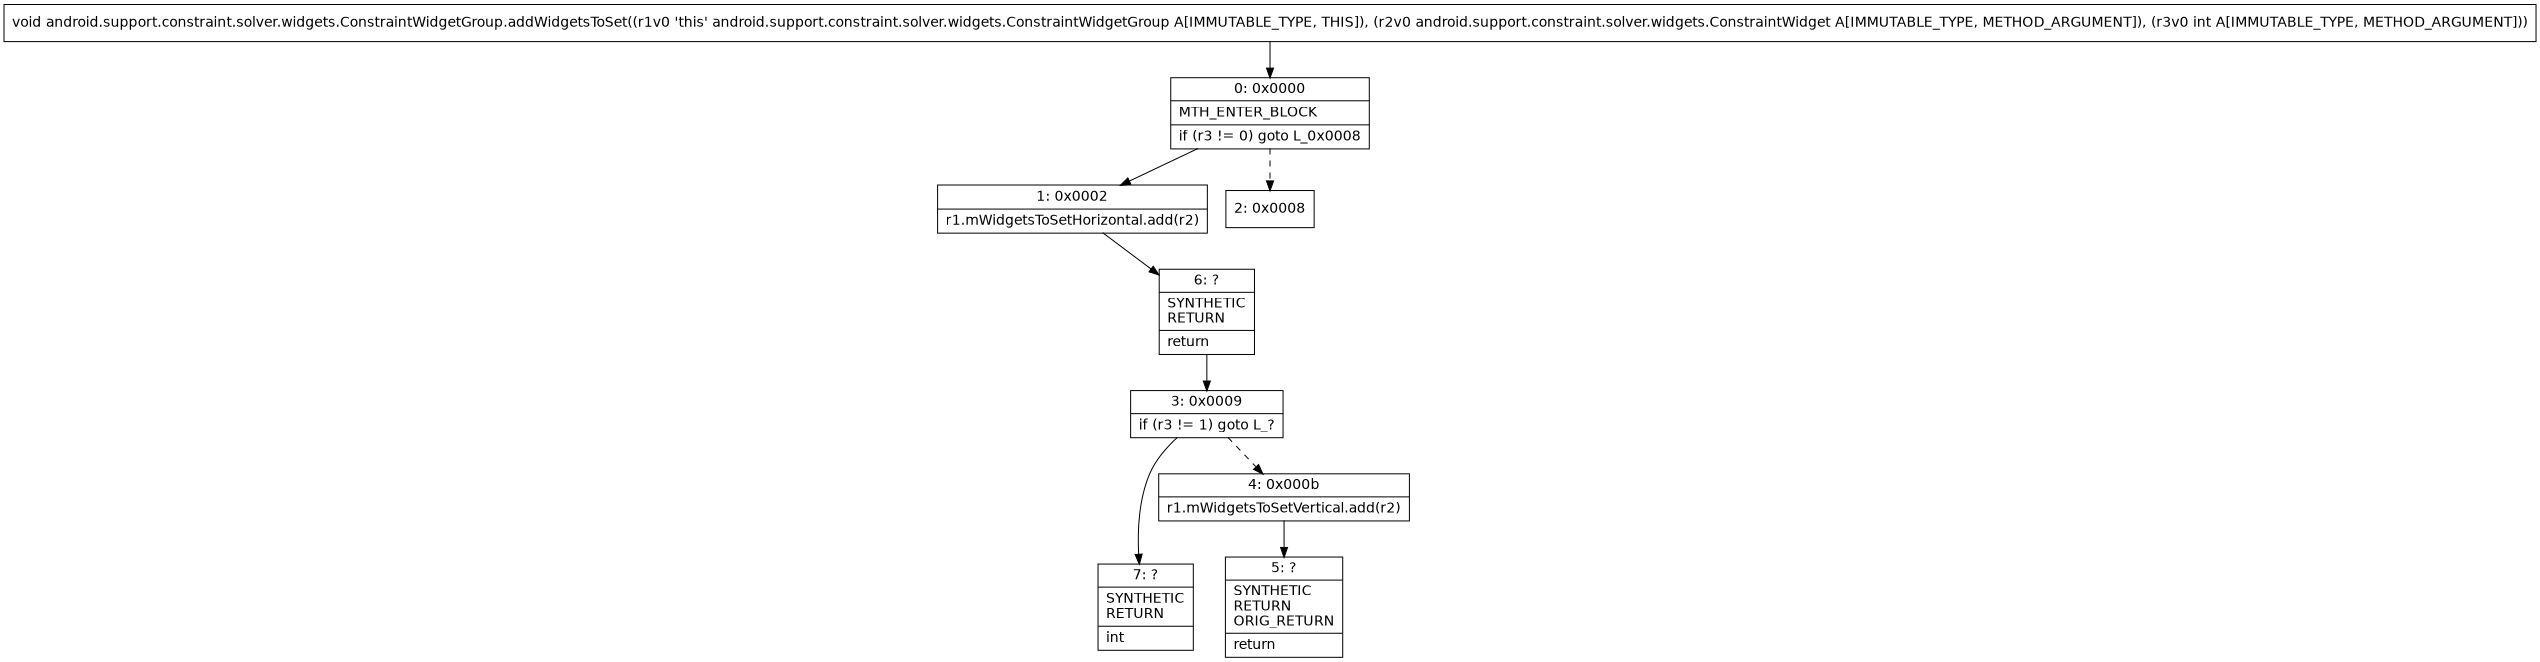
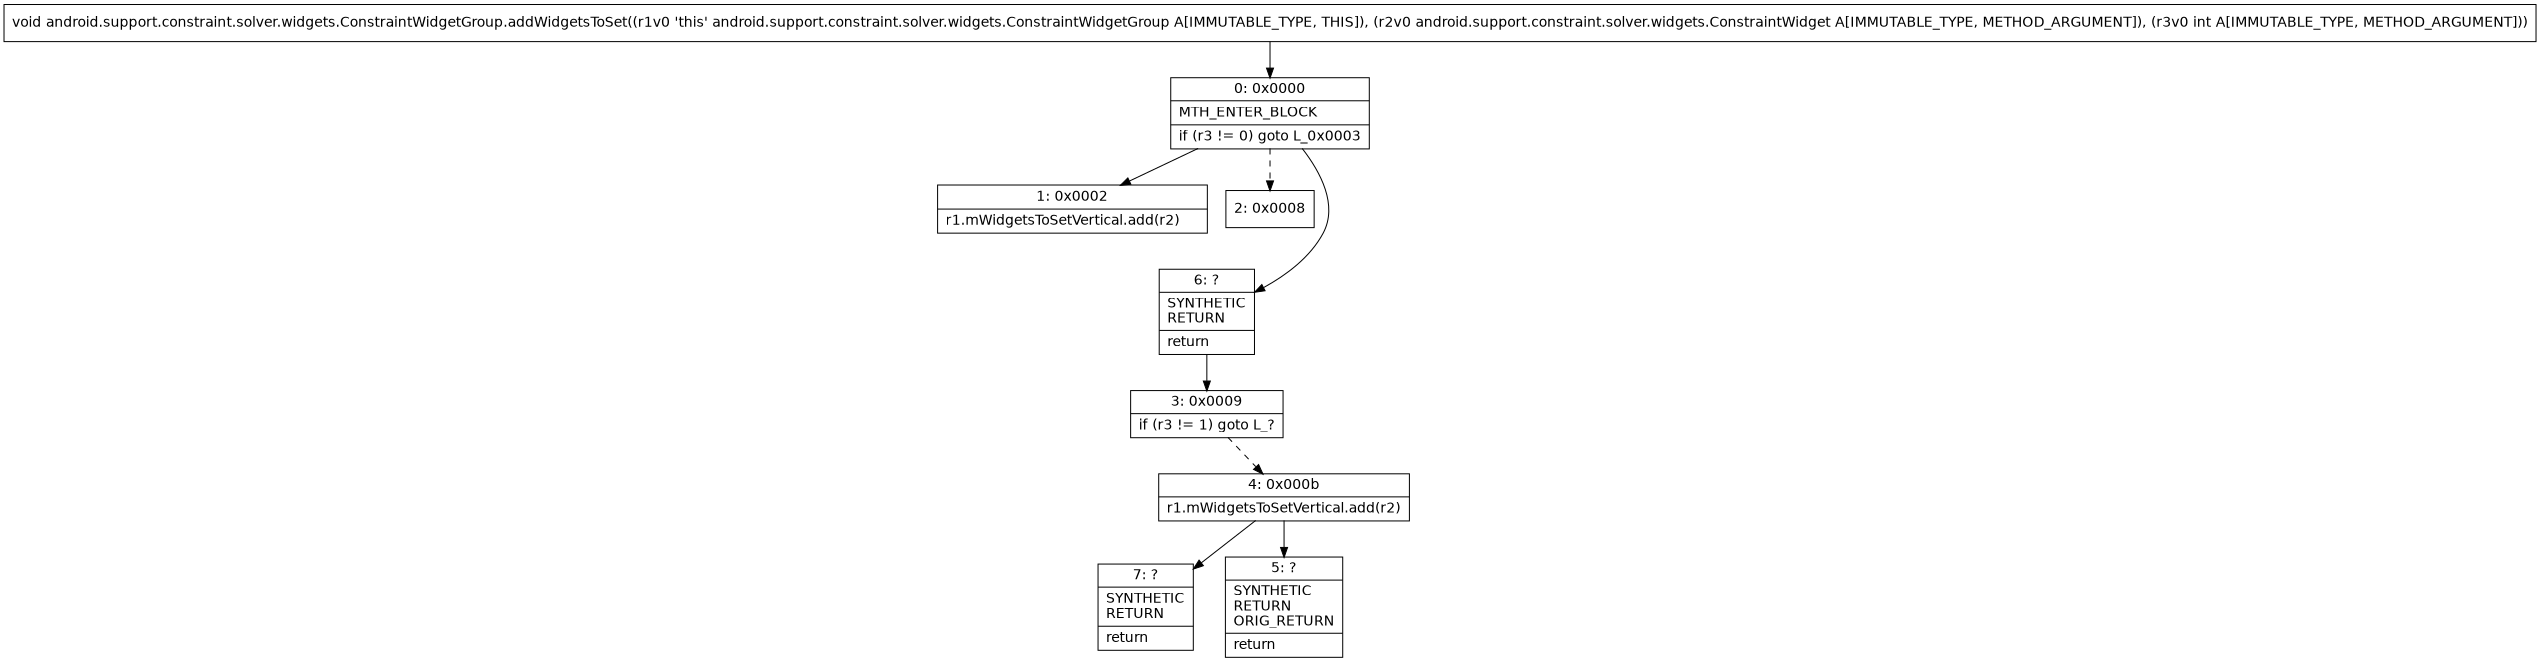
node "0: 0x0000": text "if (r3 != 0) goto L_0x0008" -> "if (r3 != 0) goto L_0x0003"
node "1: 0x0002": text "r1.mWidgetsToSetHorizontal.add(r2)" -> "r1.mWidgetsToSetVertical.add(r2)"
edge "1: 0x0002" -> "6: ?": now "0: 0x0000" -> "6: ?"
edge "3: 0x0009" -> "7: ?": now "4: 0x000b" -> "7: ?"
node "7: ?": text "int" -> "return"
